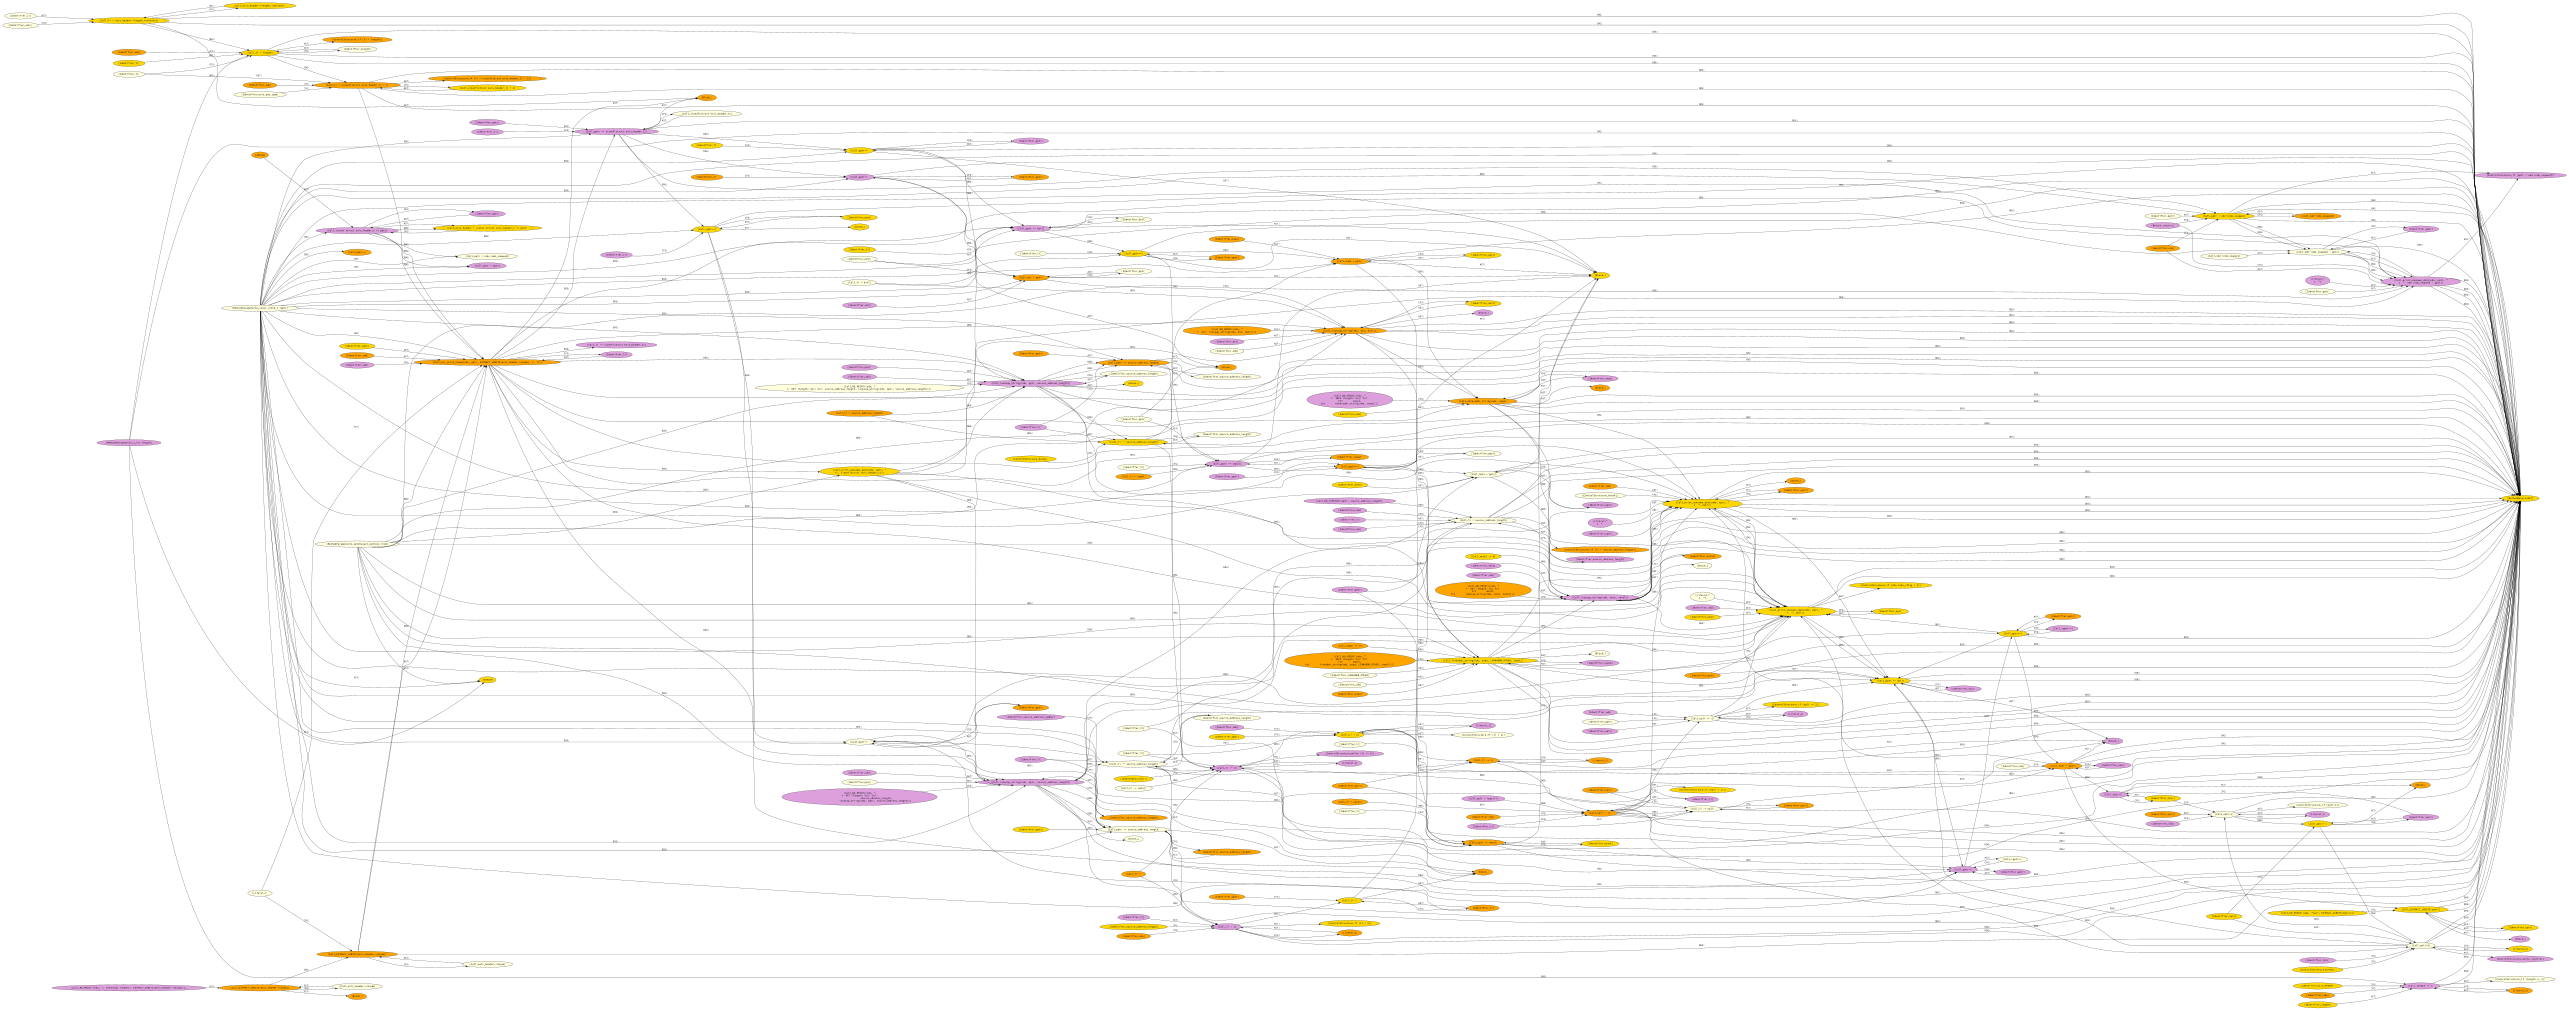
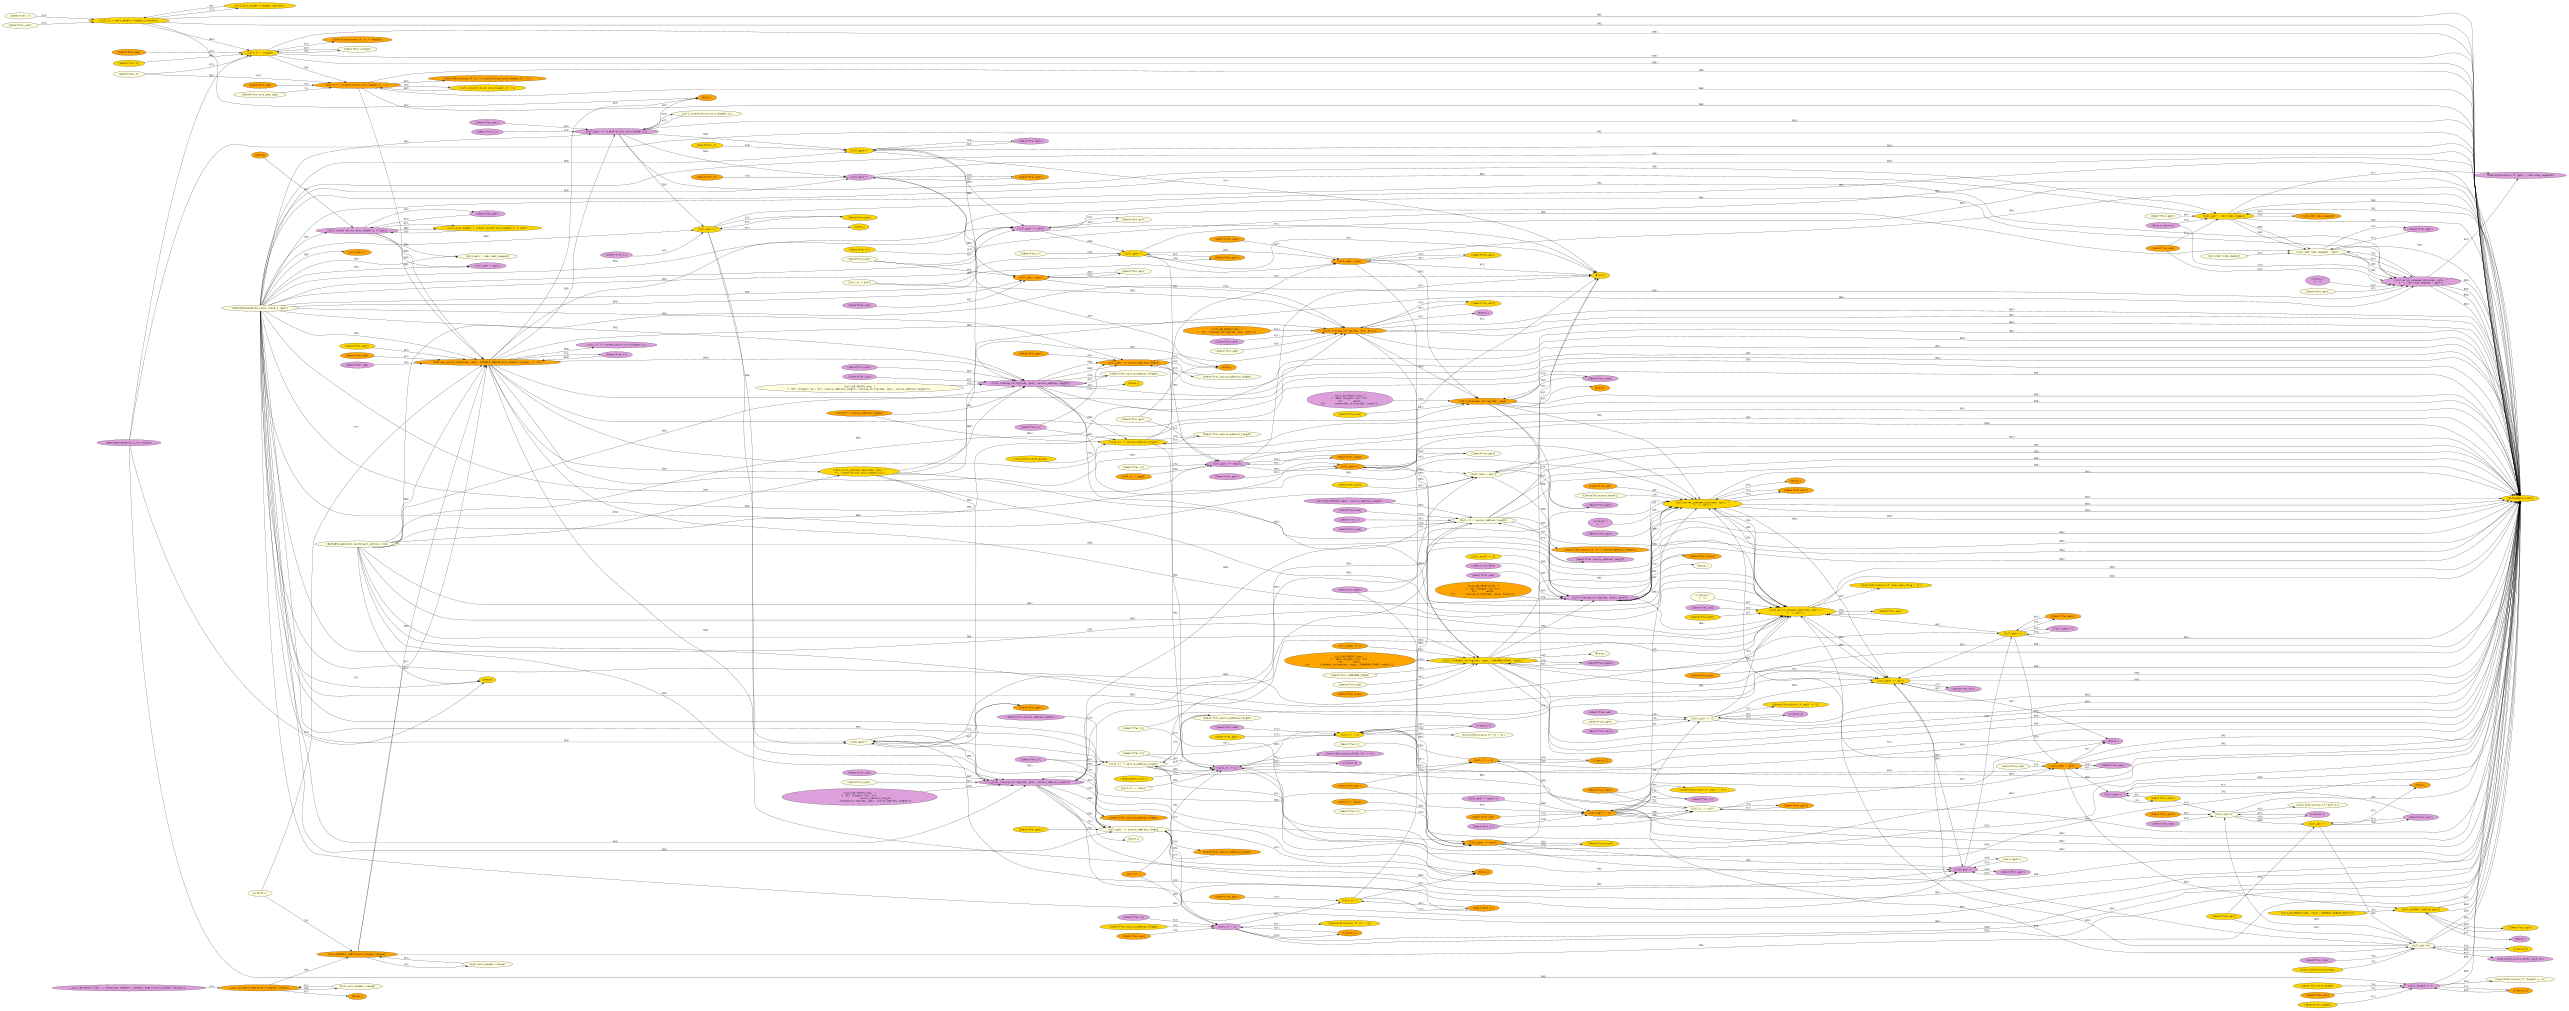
edge "(Call,li < 2)" -> "(Call,li -= 2)": reversed
